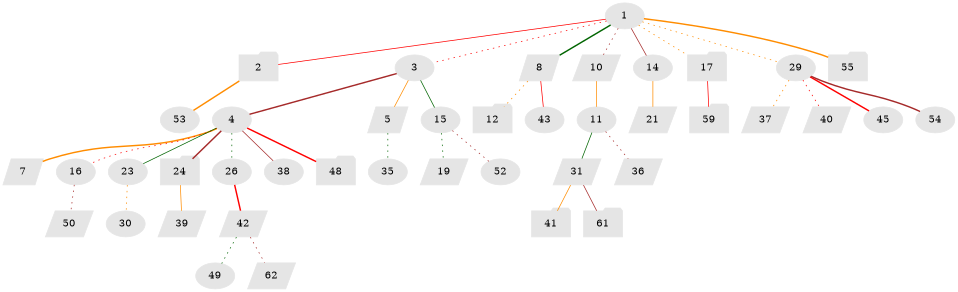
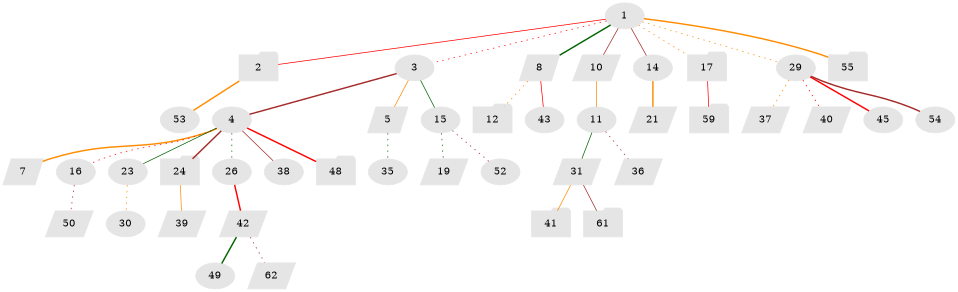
edge "1" -- "10": style dotted -> solid
edge "14" -- "21": style solid -> bold
edge "42" -- "49": style dotted -> bold
